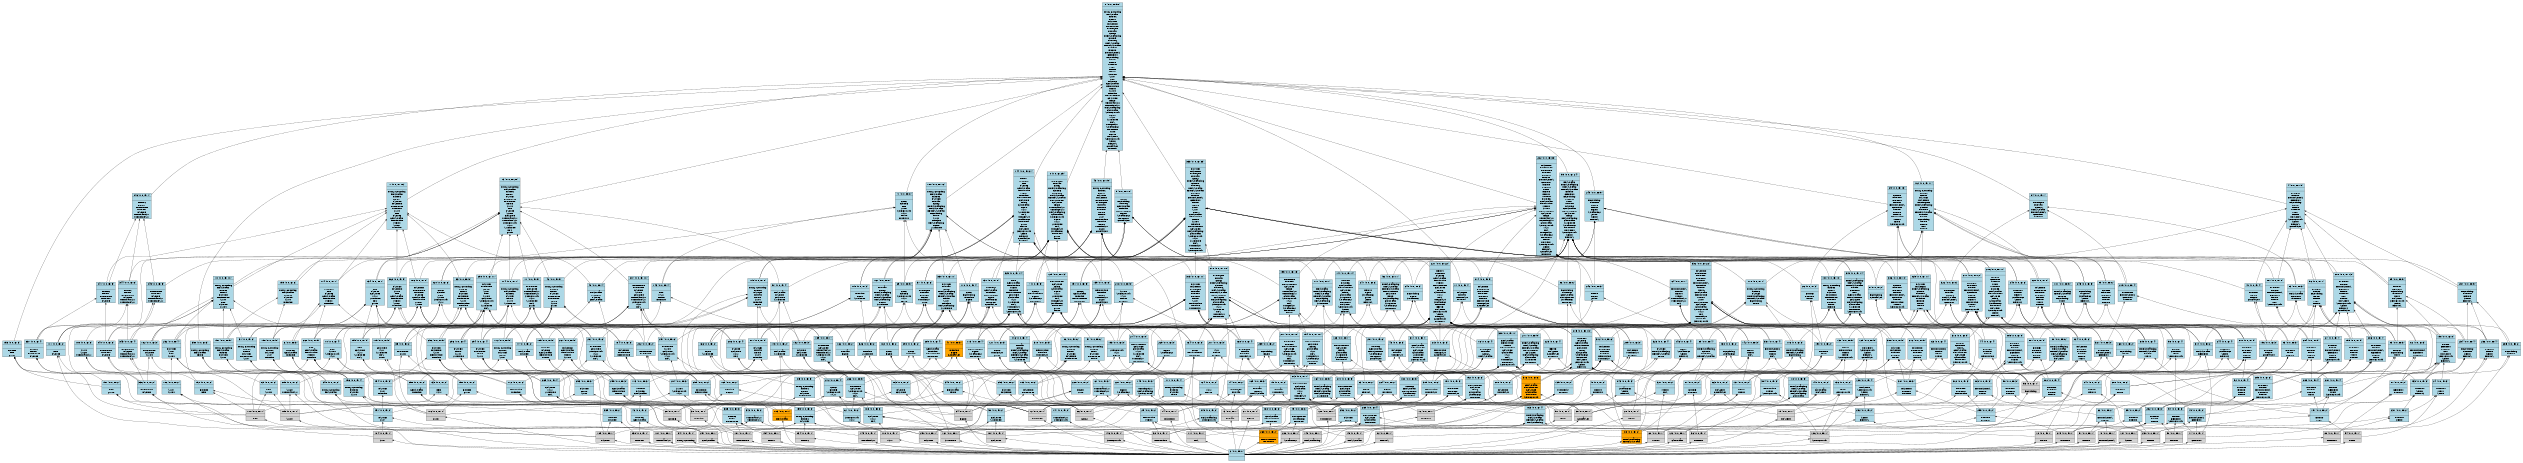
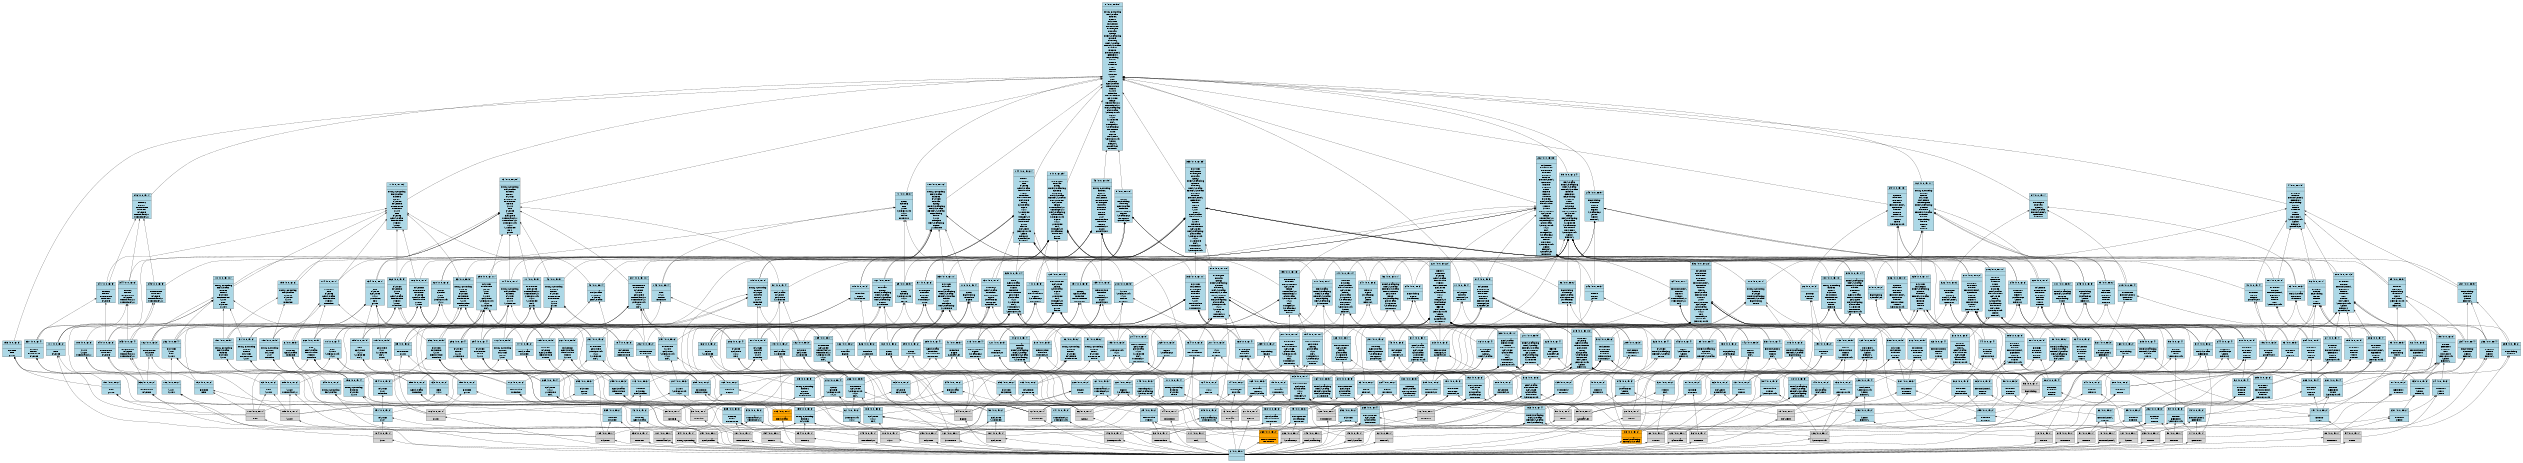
node "350 (I: 0, E: 3)": removed
node "41 (I: 0, E: 3)": fillcolor orange -> lightblue
node "316 (I: 0, E: 6)": fillcolor orange -> lightblue
